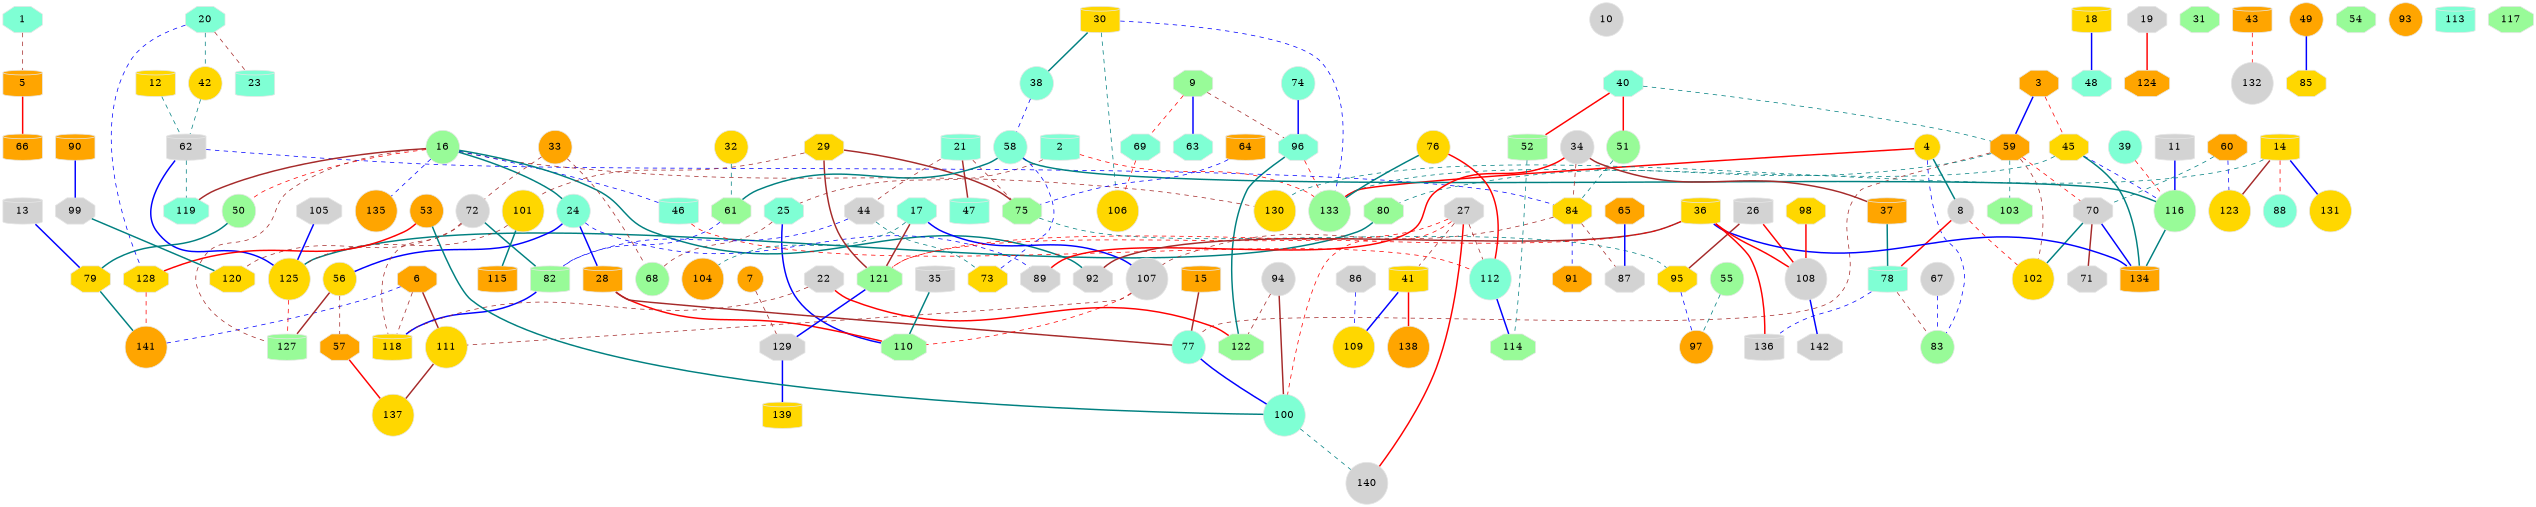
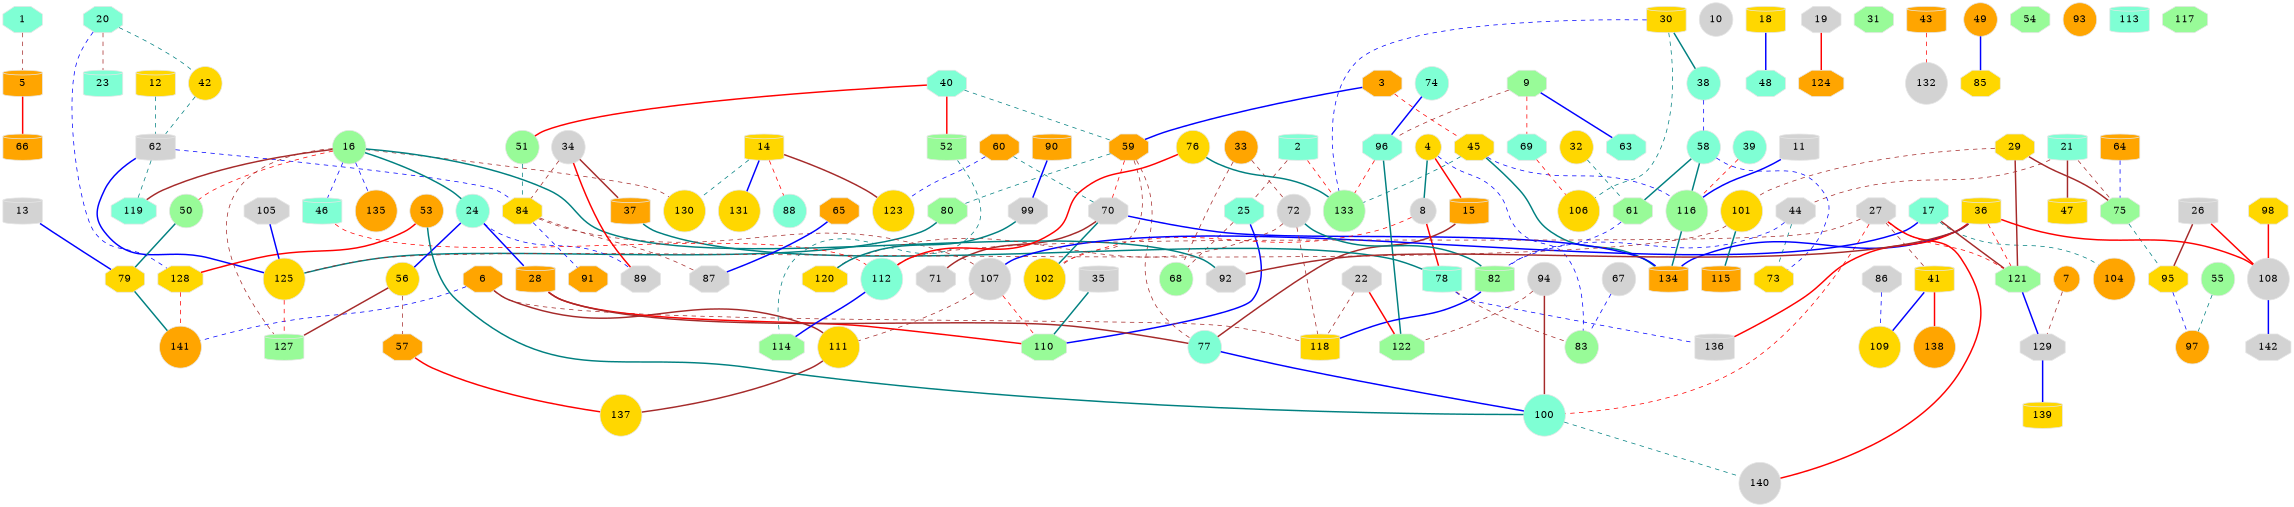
edge "4" -- "133": now "4" -- "15"
node "47": fillcolor aquamarine -> gold
node "103": removed
